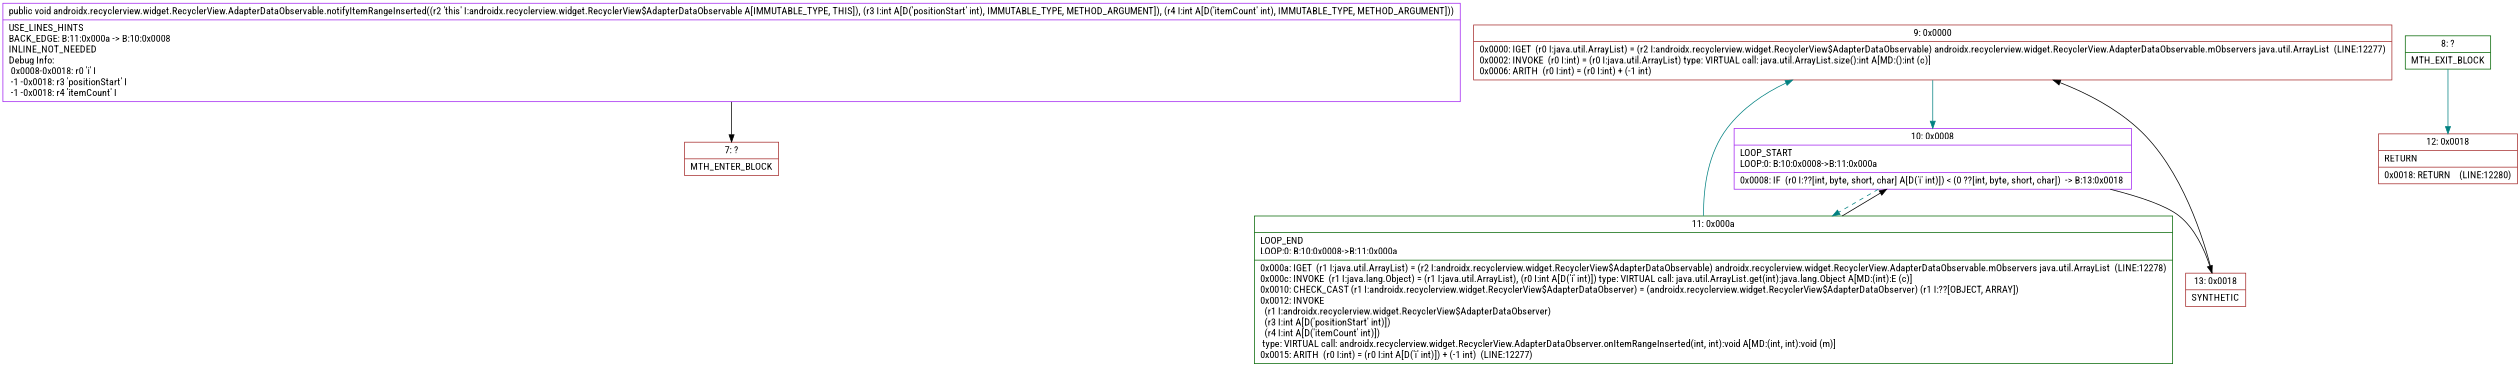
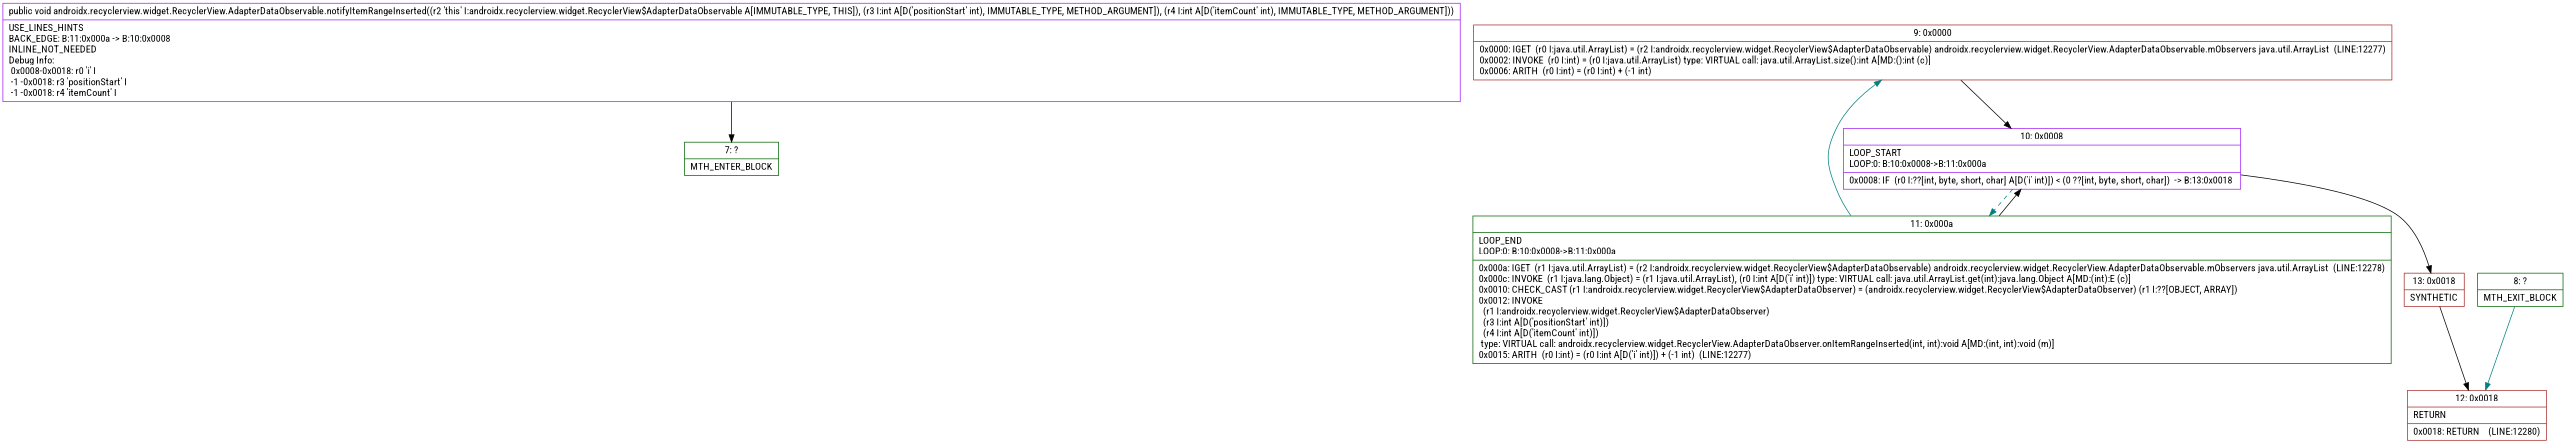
edge "9: 0x0000" -> "10: 0x0008": color teal -> black
edge "13: 0x0018" -> "9: 0x0000": now "13: 0x0018" -> "12: 0x0018"
node "7: ?": color brown -> darkgreen
